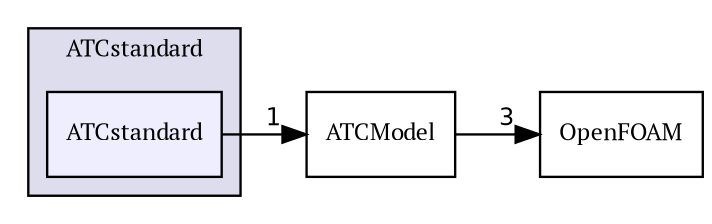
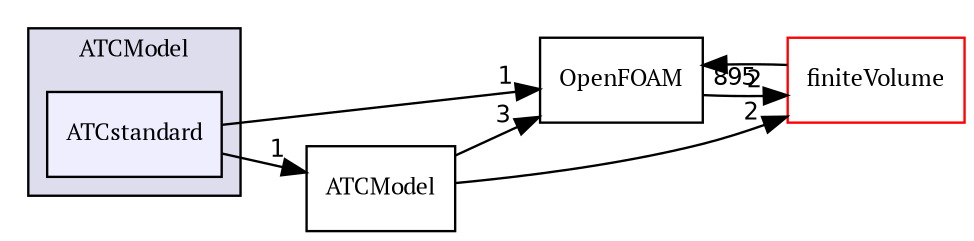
cluster "ATCstandard": label "ATCstandard" -> "ATCModel"
node "finiteVolume": added
edge "ATCstandard" -> "OpenFOAM": added
